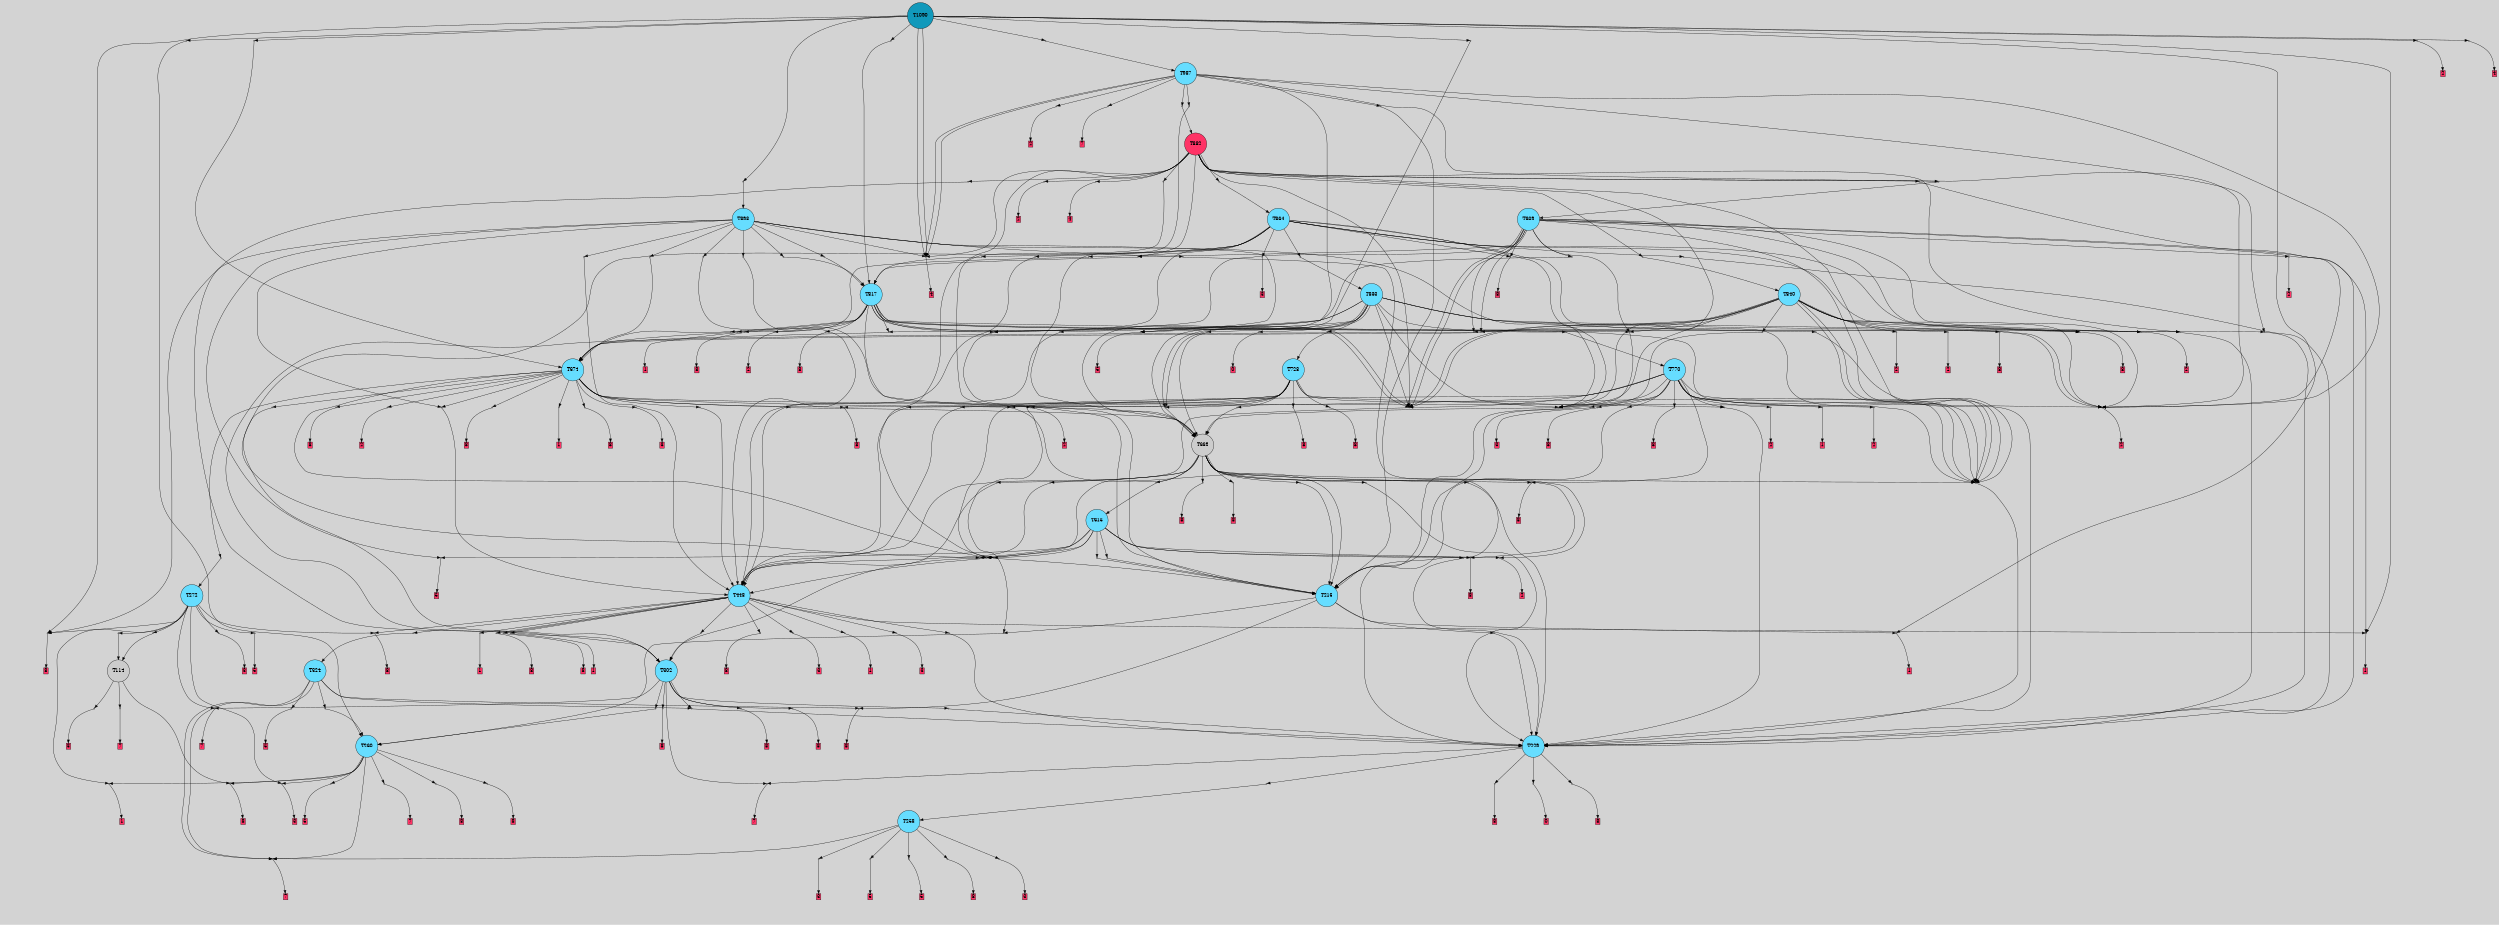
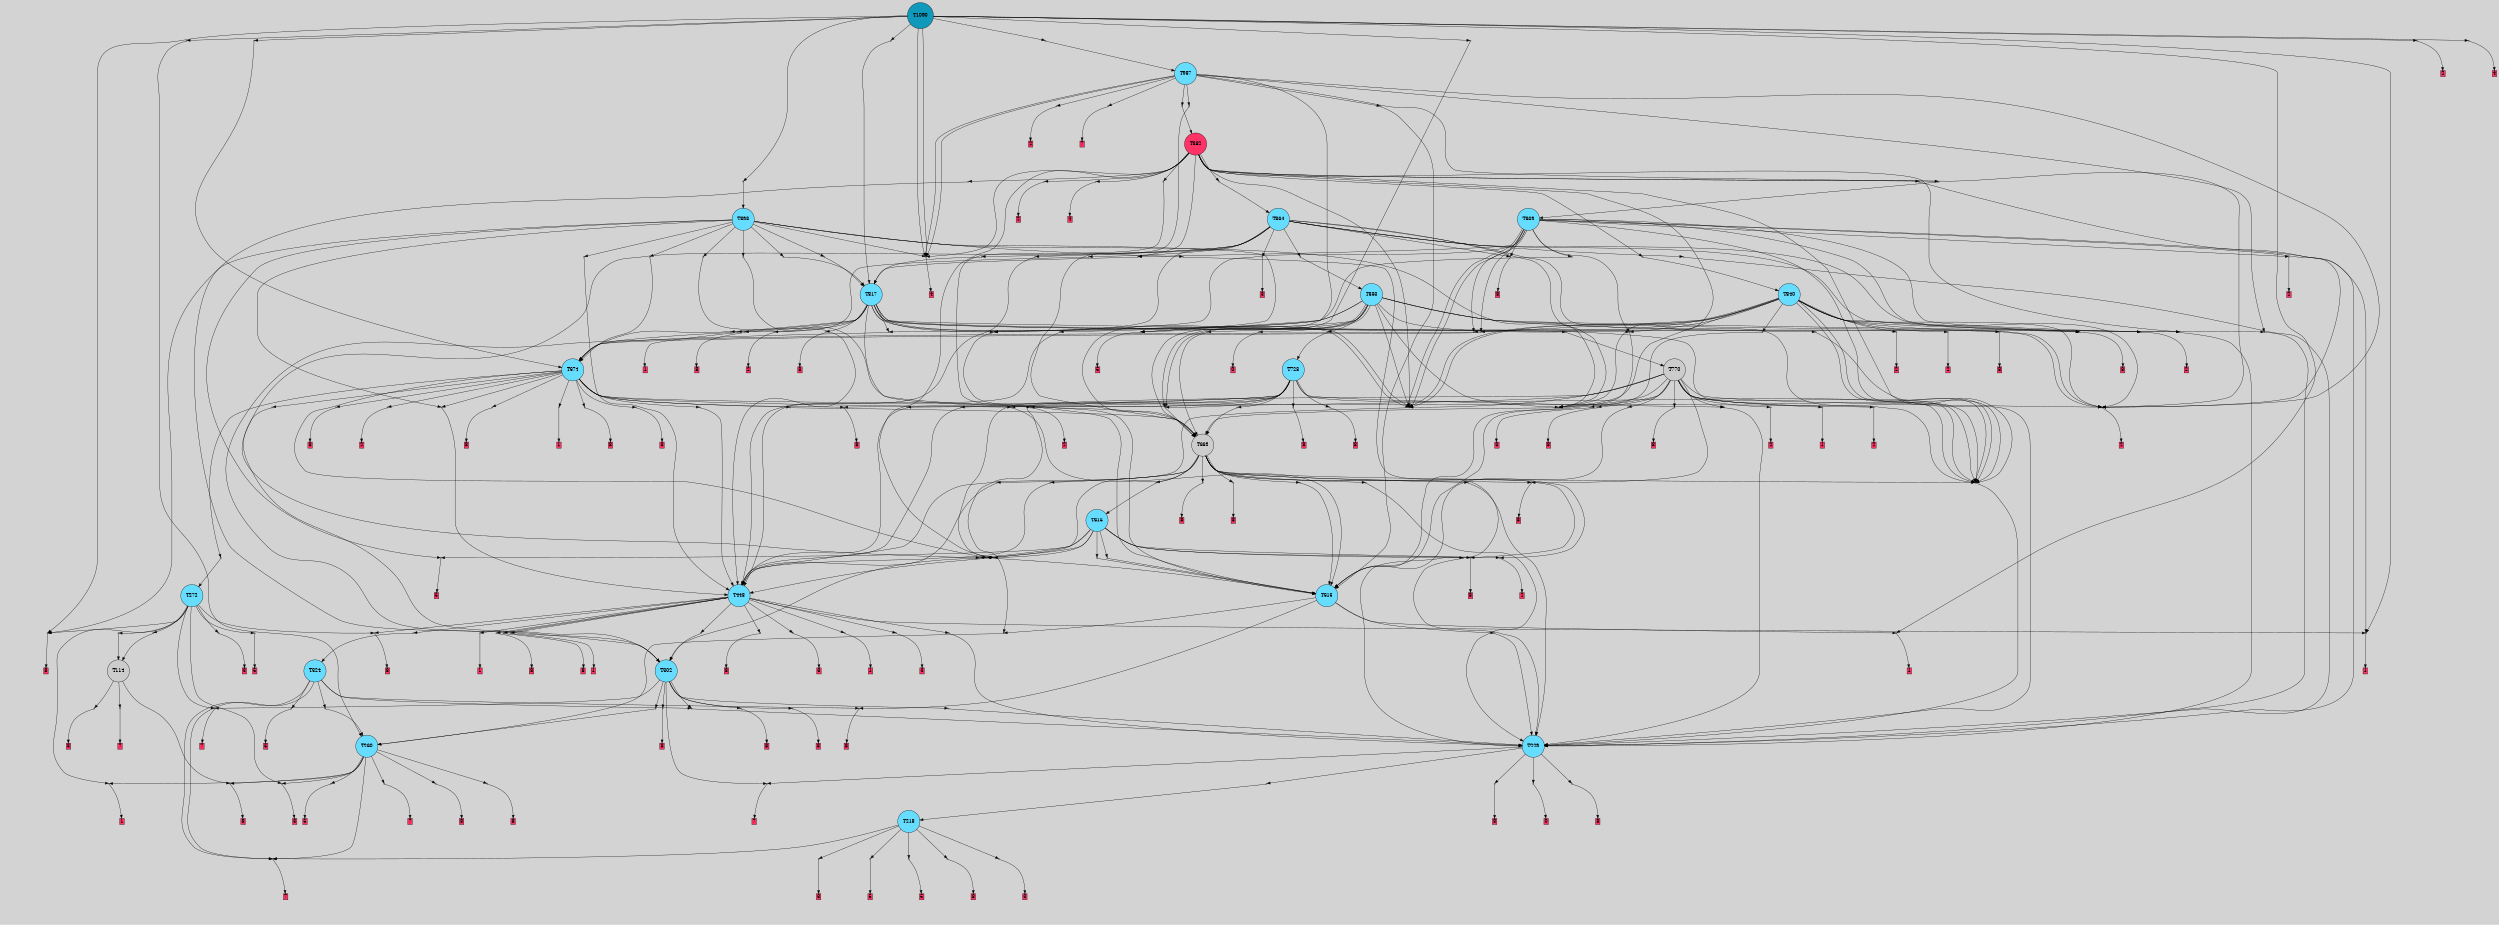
node "T770": fillcolor #66ddff -> #cccccc
node "T216": label "T216" -> "T616"
node "T258": label "T258" -> "T218"
